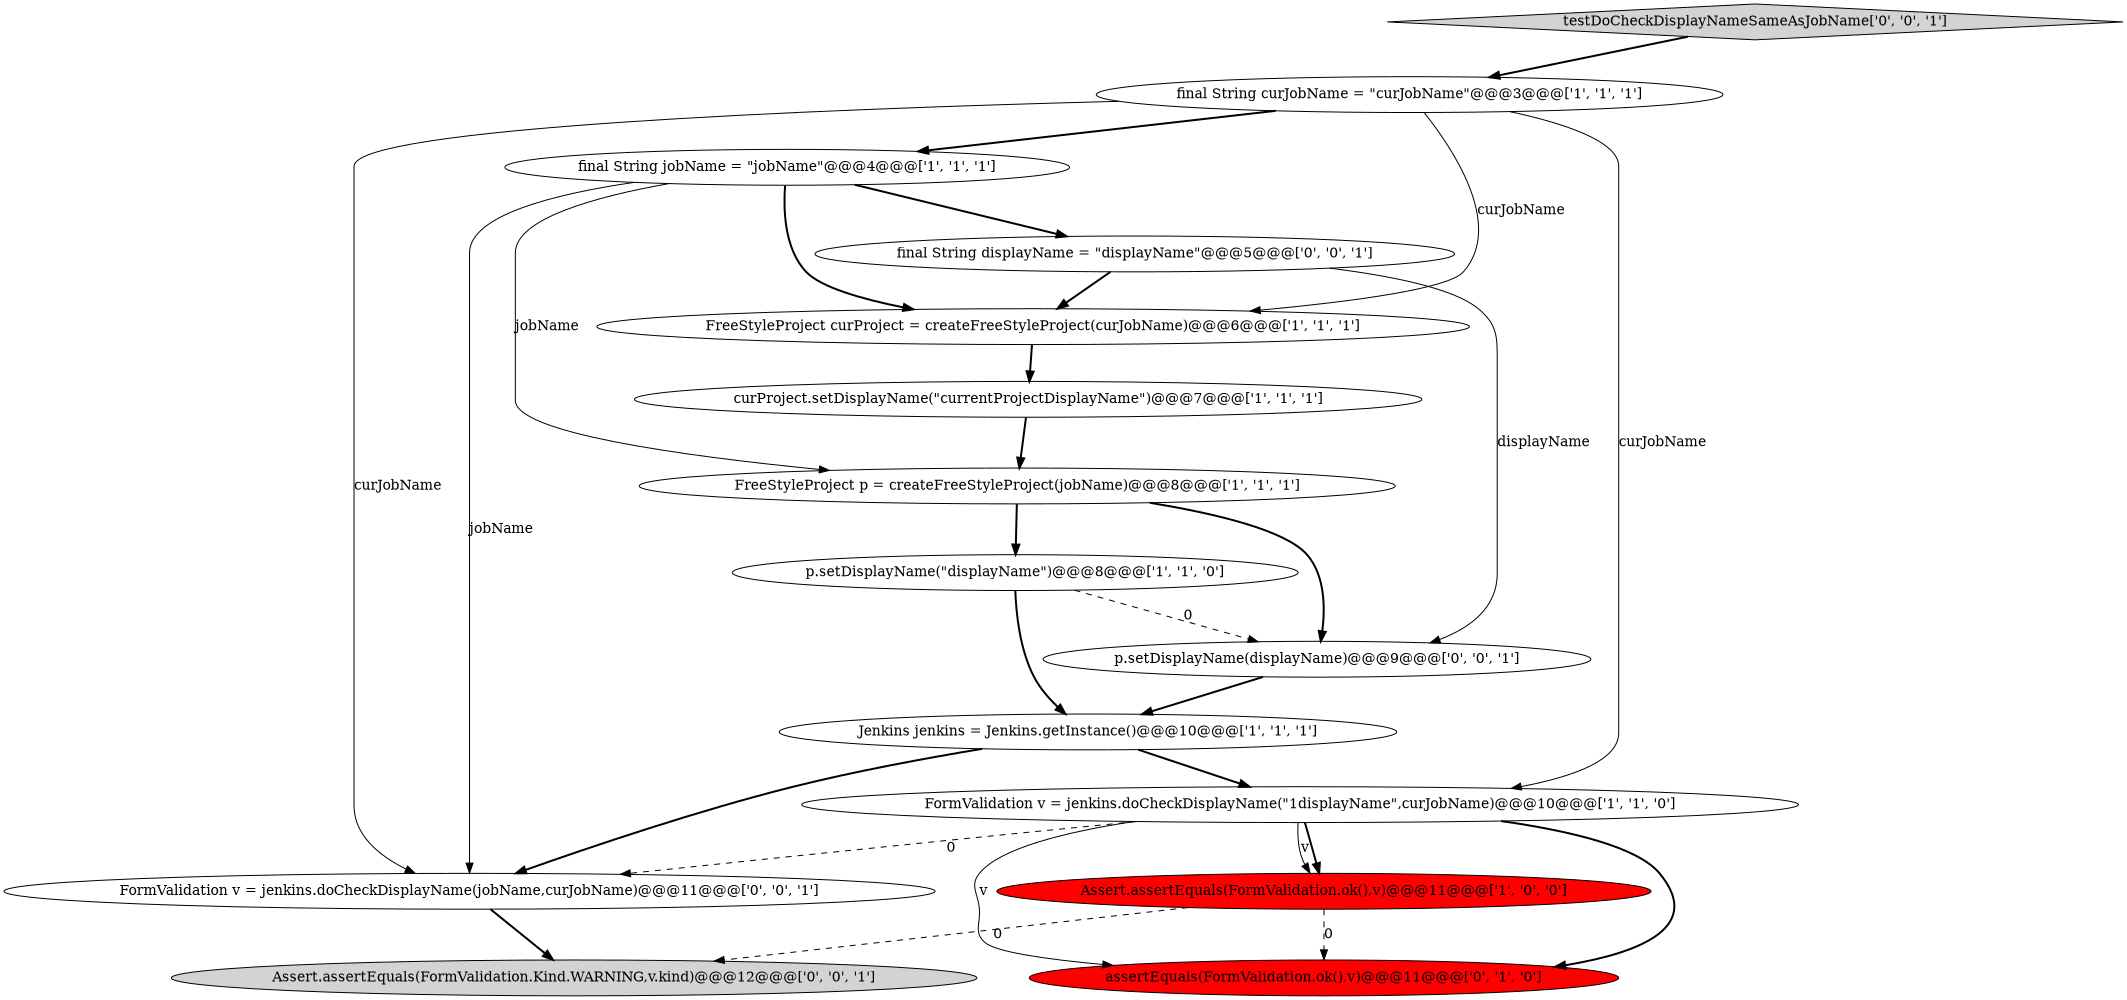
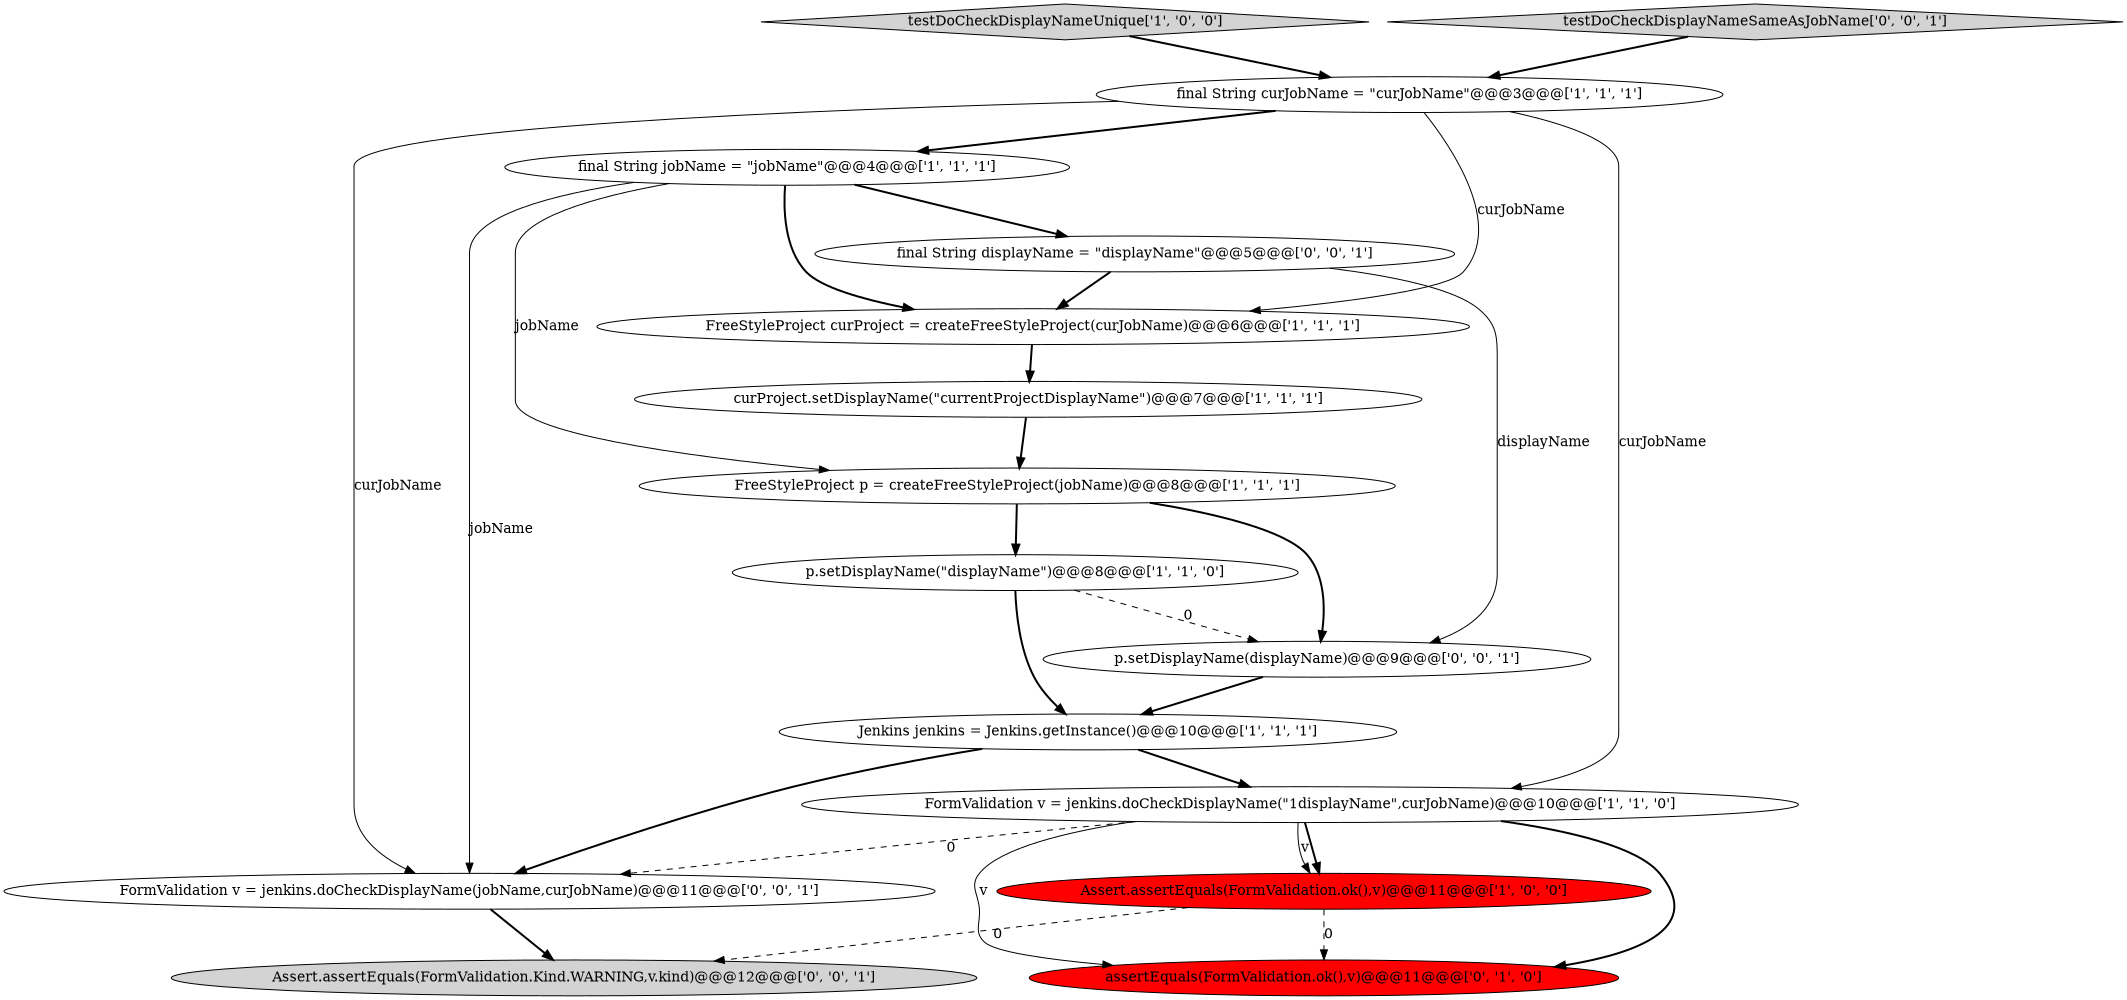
node "testDoCheckDisplayNameUnique['1', '0', '0']": added
